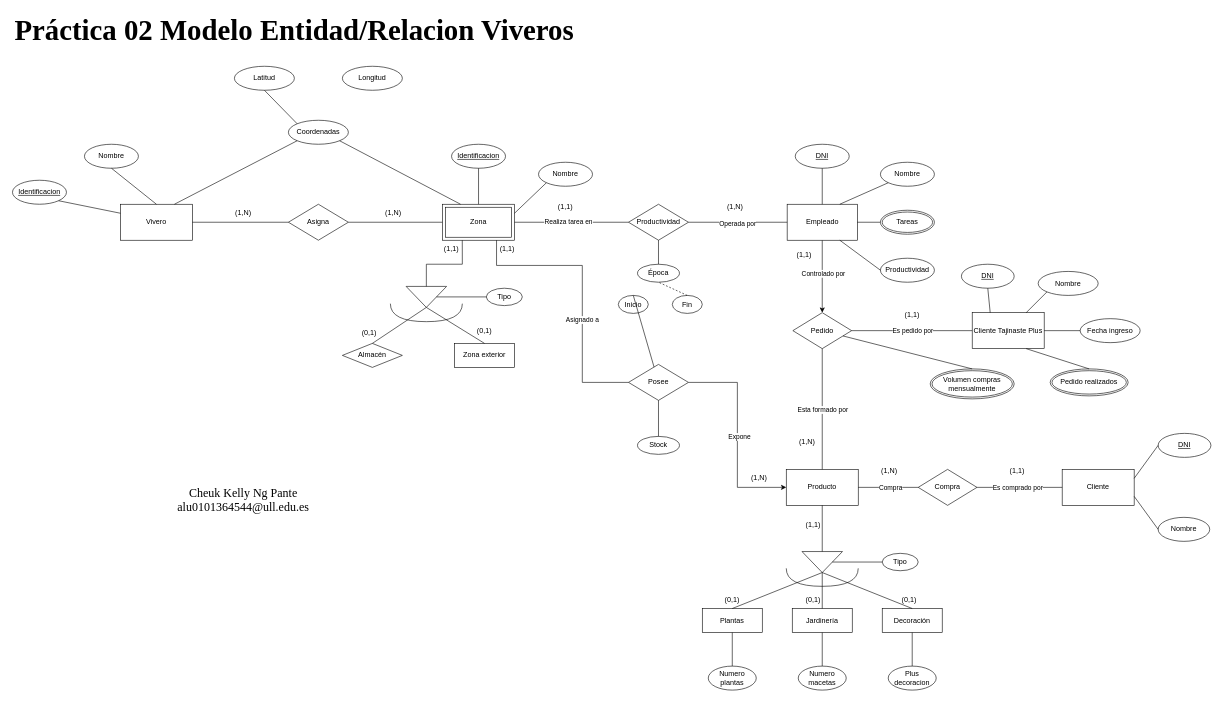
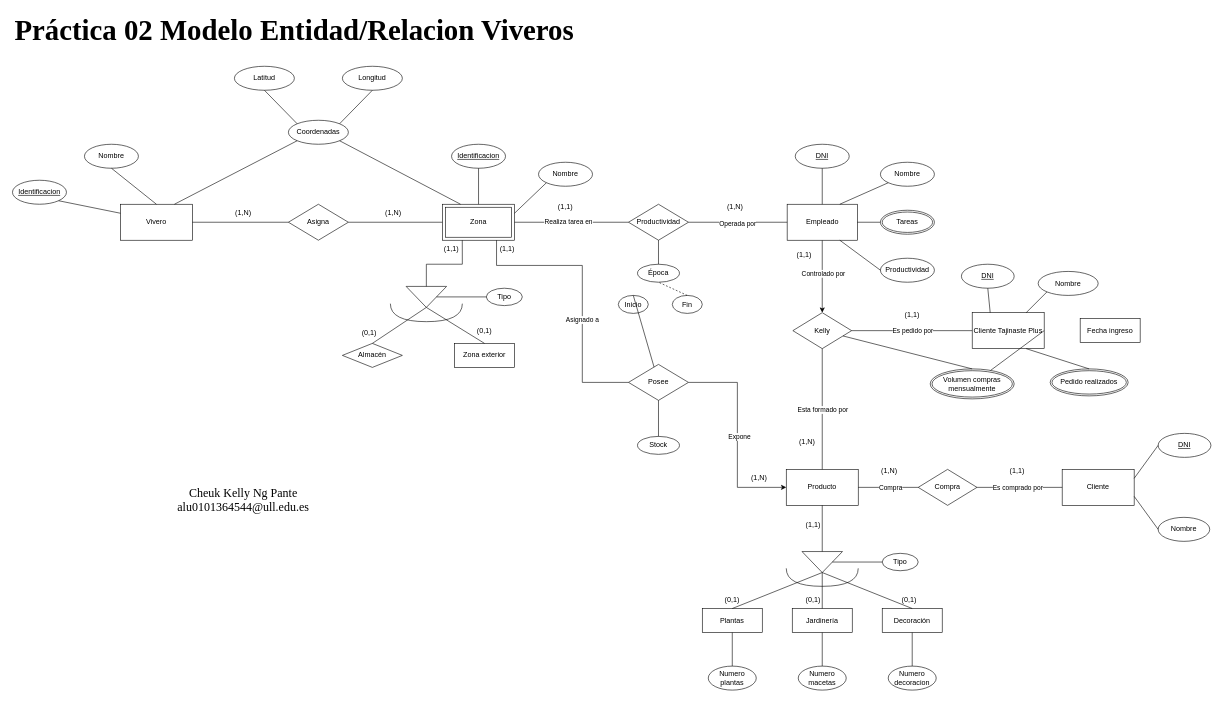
edge "Longitud" -- "Coordenadas": added
node "Pedido": label "Pedido" -> "Kelly"
edge "Cliente Tajinaste Plus" -- "Fecha ingreso": now "Cliente Tajinaste Plus" -- "Volumen compras mensualmente"
node "Fecha ingreso": shape ellipse -> rectangle
node "Plus decoracion": label "Plus decoracion" -> "Numero decoracion"
